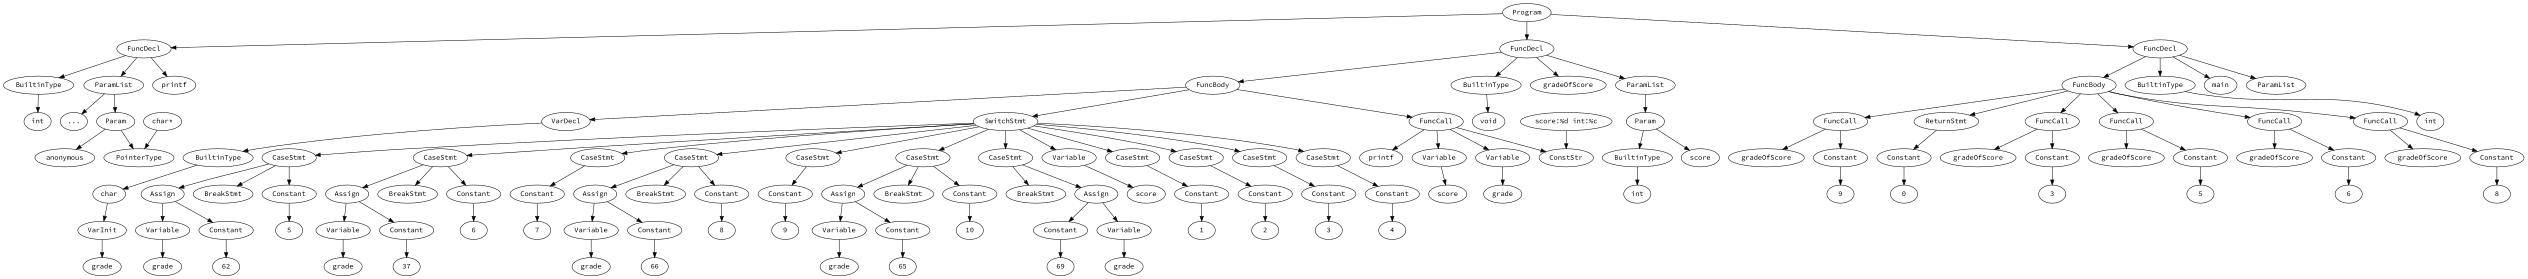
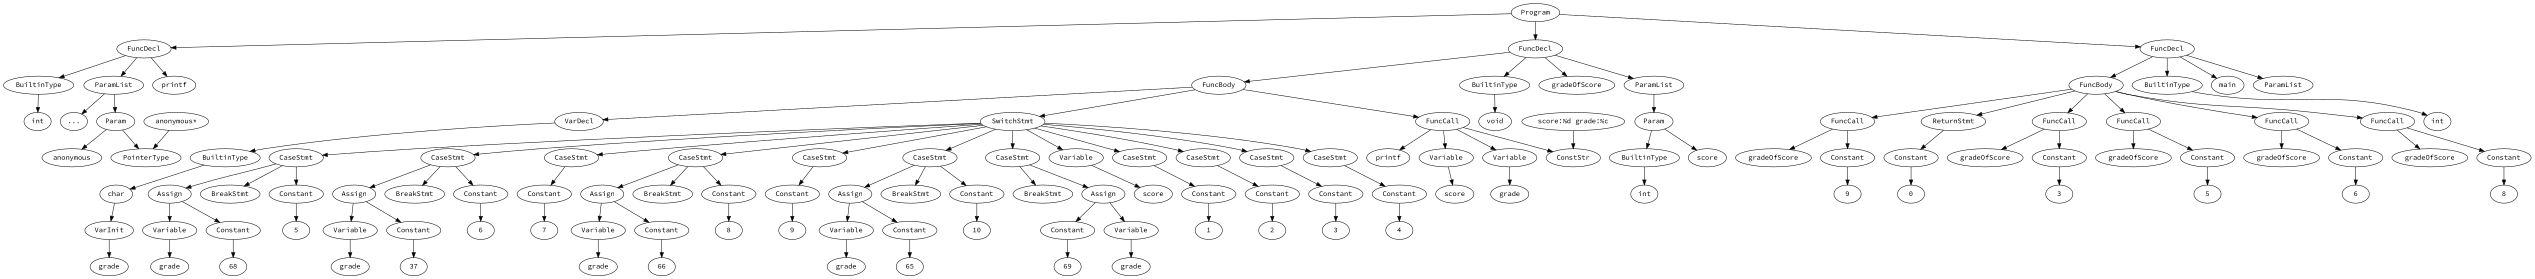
node "char*": label "char*" -> "anonymous*"
node "score:%d int:%c": label "score:%d int:%c" -> "score:%d grade:%c"
node "62": label "62" -> "68"
